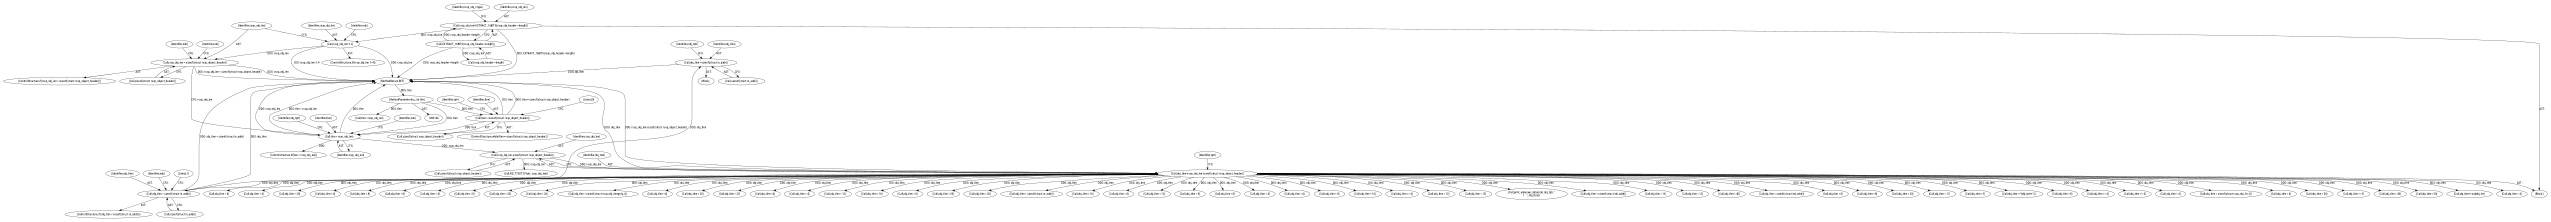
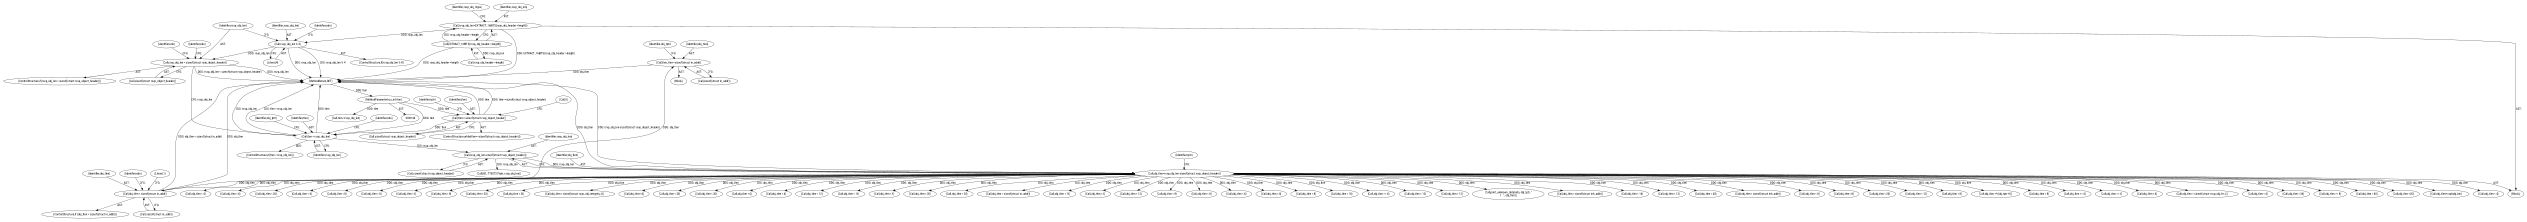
node "(Literal,4)": added
node "(Call,obj_tlen-=sizeof(struct in_addr))": label "(Call,obj_tlen-=sizeof(struct in_addr))" -> "(Call,tlen_tlen-=sizeof(struct in_addr))"
node "(Literal,0)": label "(Literal,0)" -> "(Call,0)"
